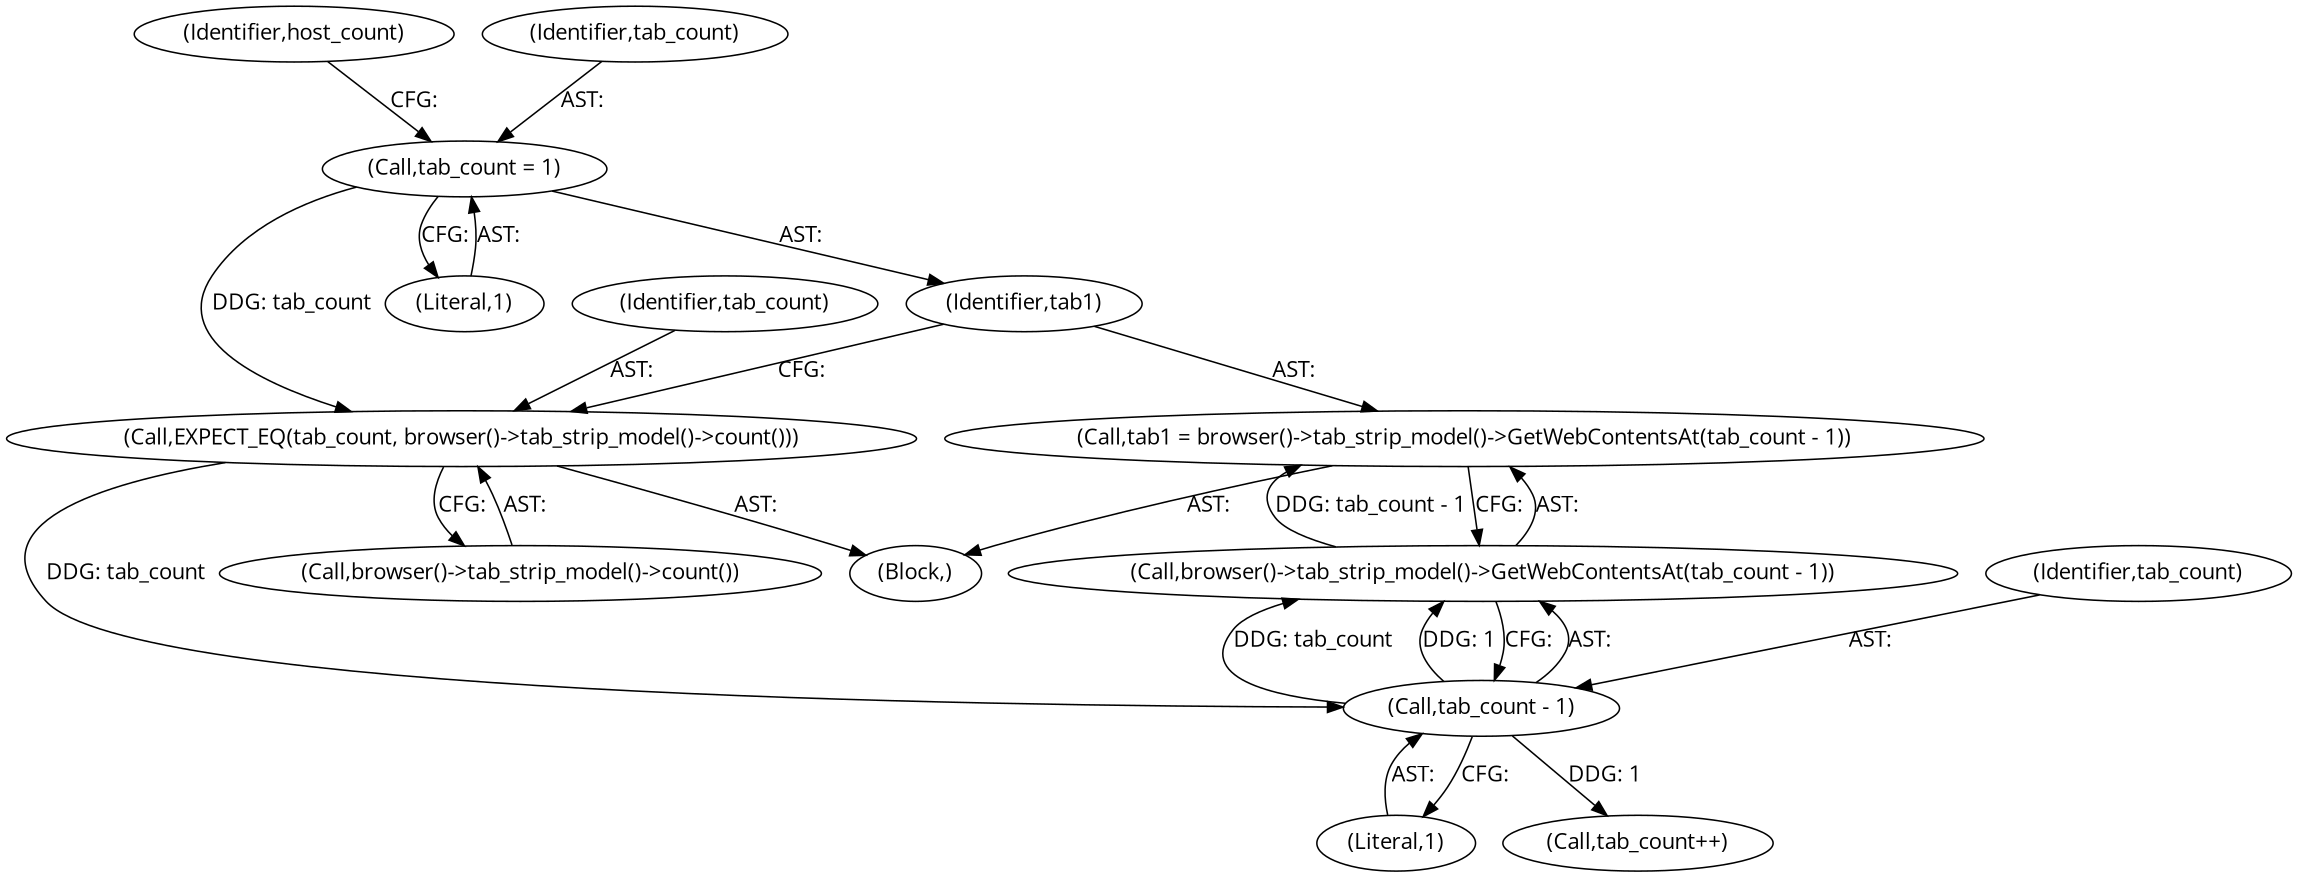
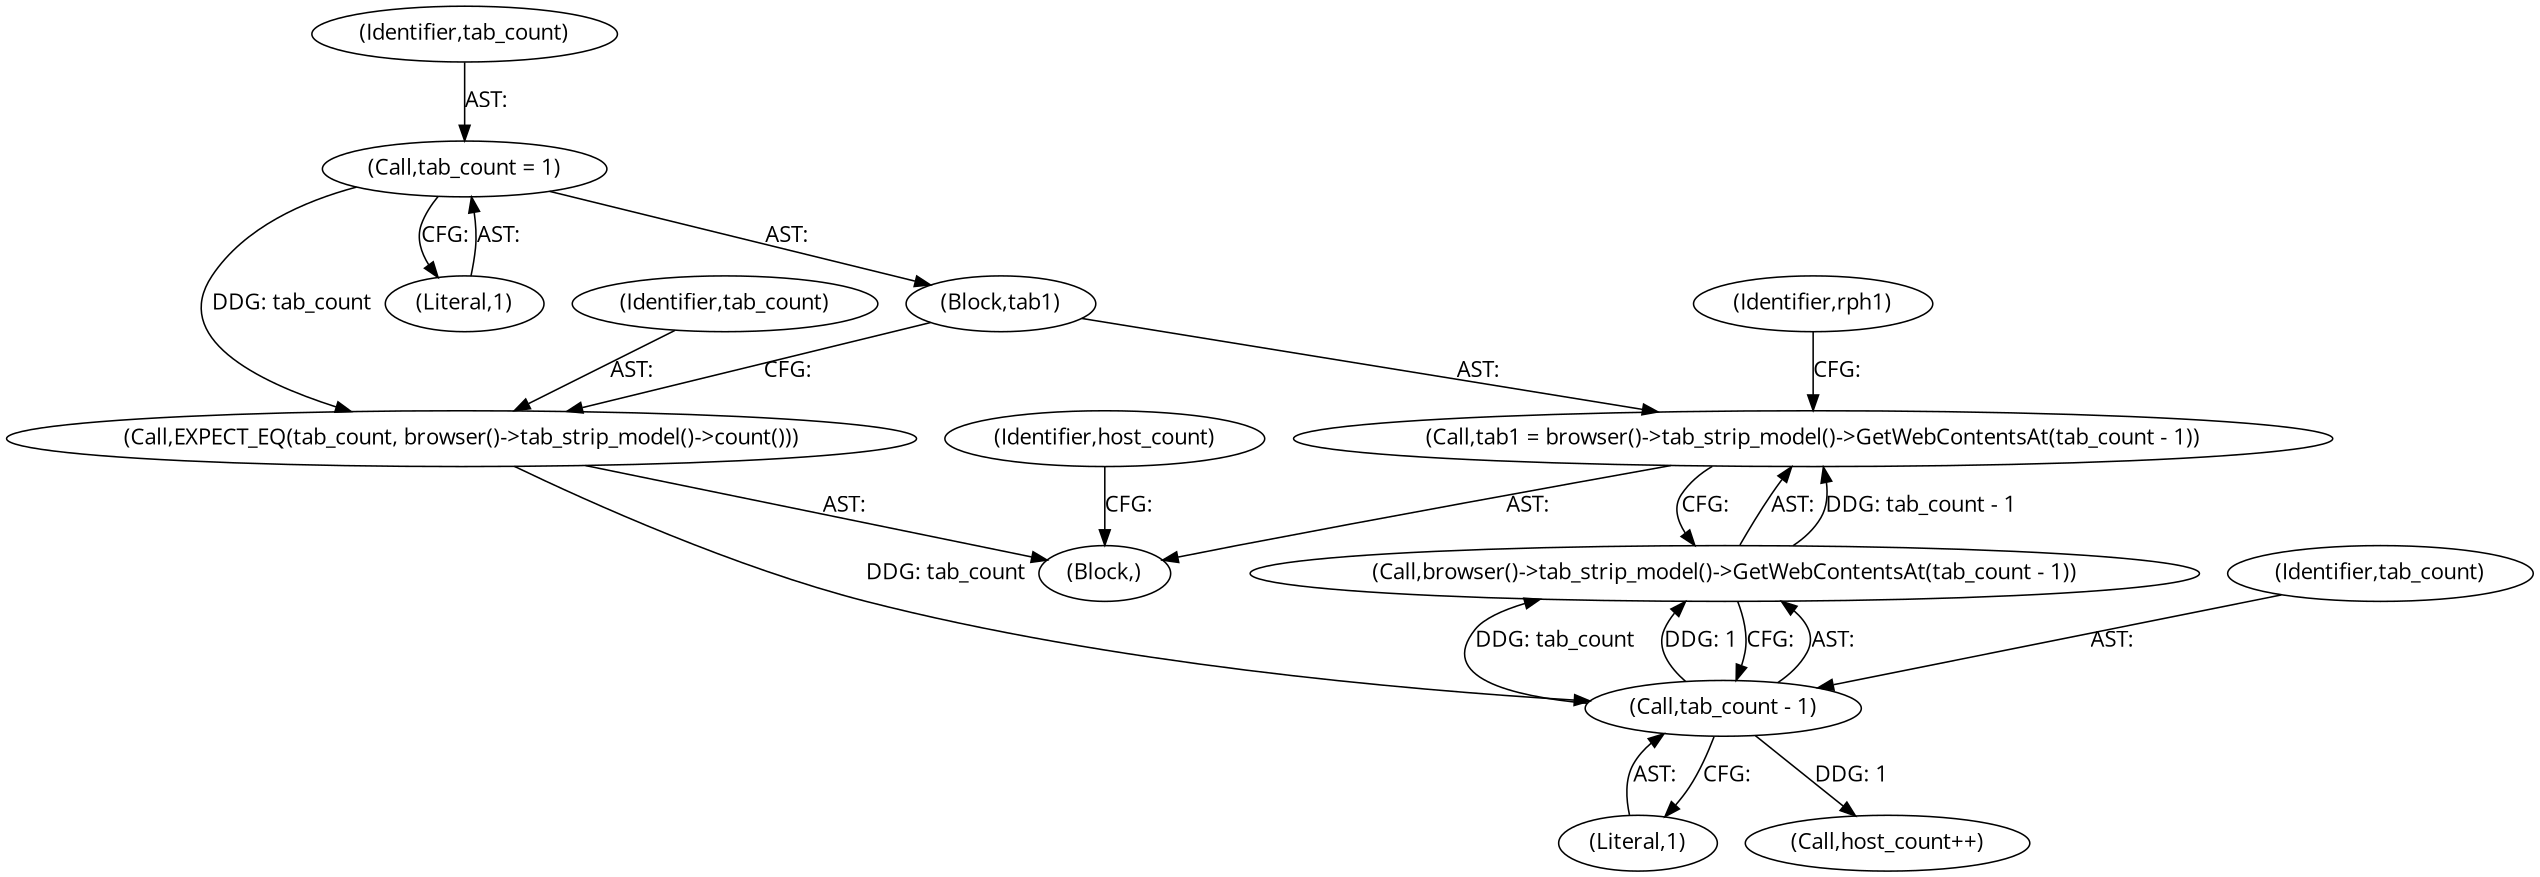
edge "(Identifier,host_count)" -> "(Call,tab_count = 1)": now "(Identifier,host_count)" -> "(Block,)"
node "(Identifier,tab1)": label "(Identifier,tab1)" -> "(Block,tab1)"
node "(Identifier,rph1)": added
node "(Call,browser()->tab_strip_model()->count())": removed
node "(Call,tab_count++)": label "(Call,tab_count++)" -> "(Call,host_count++)"
